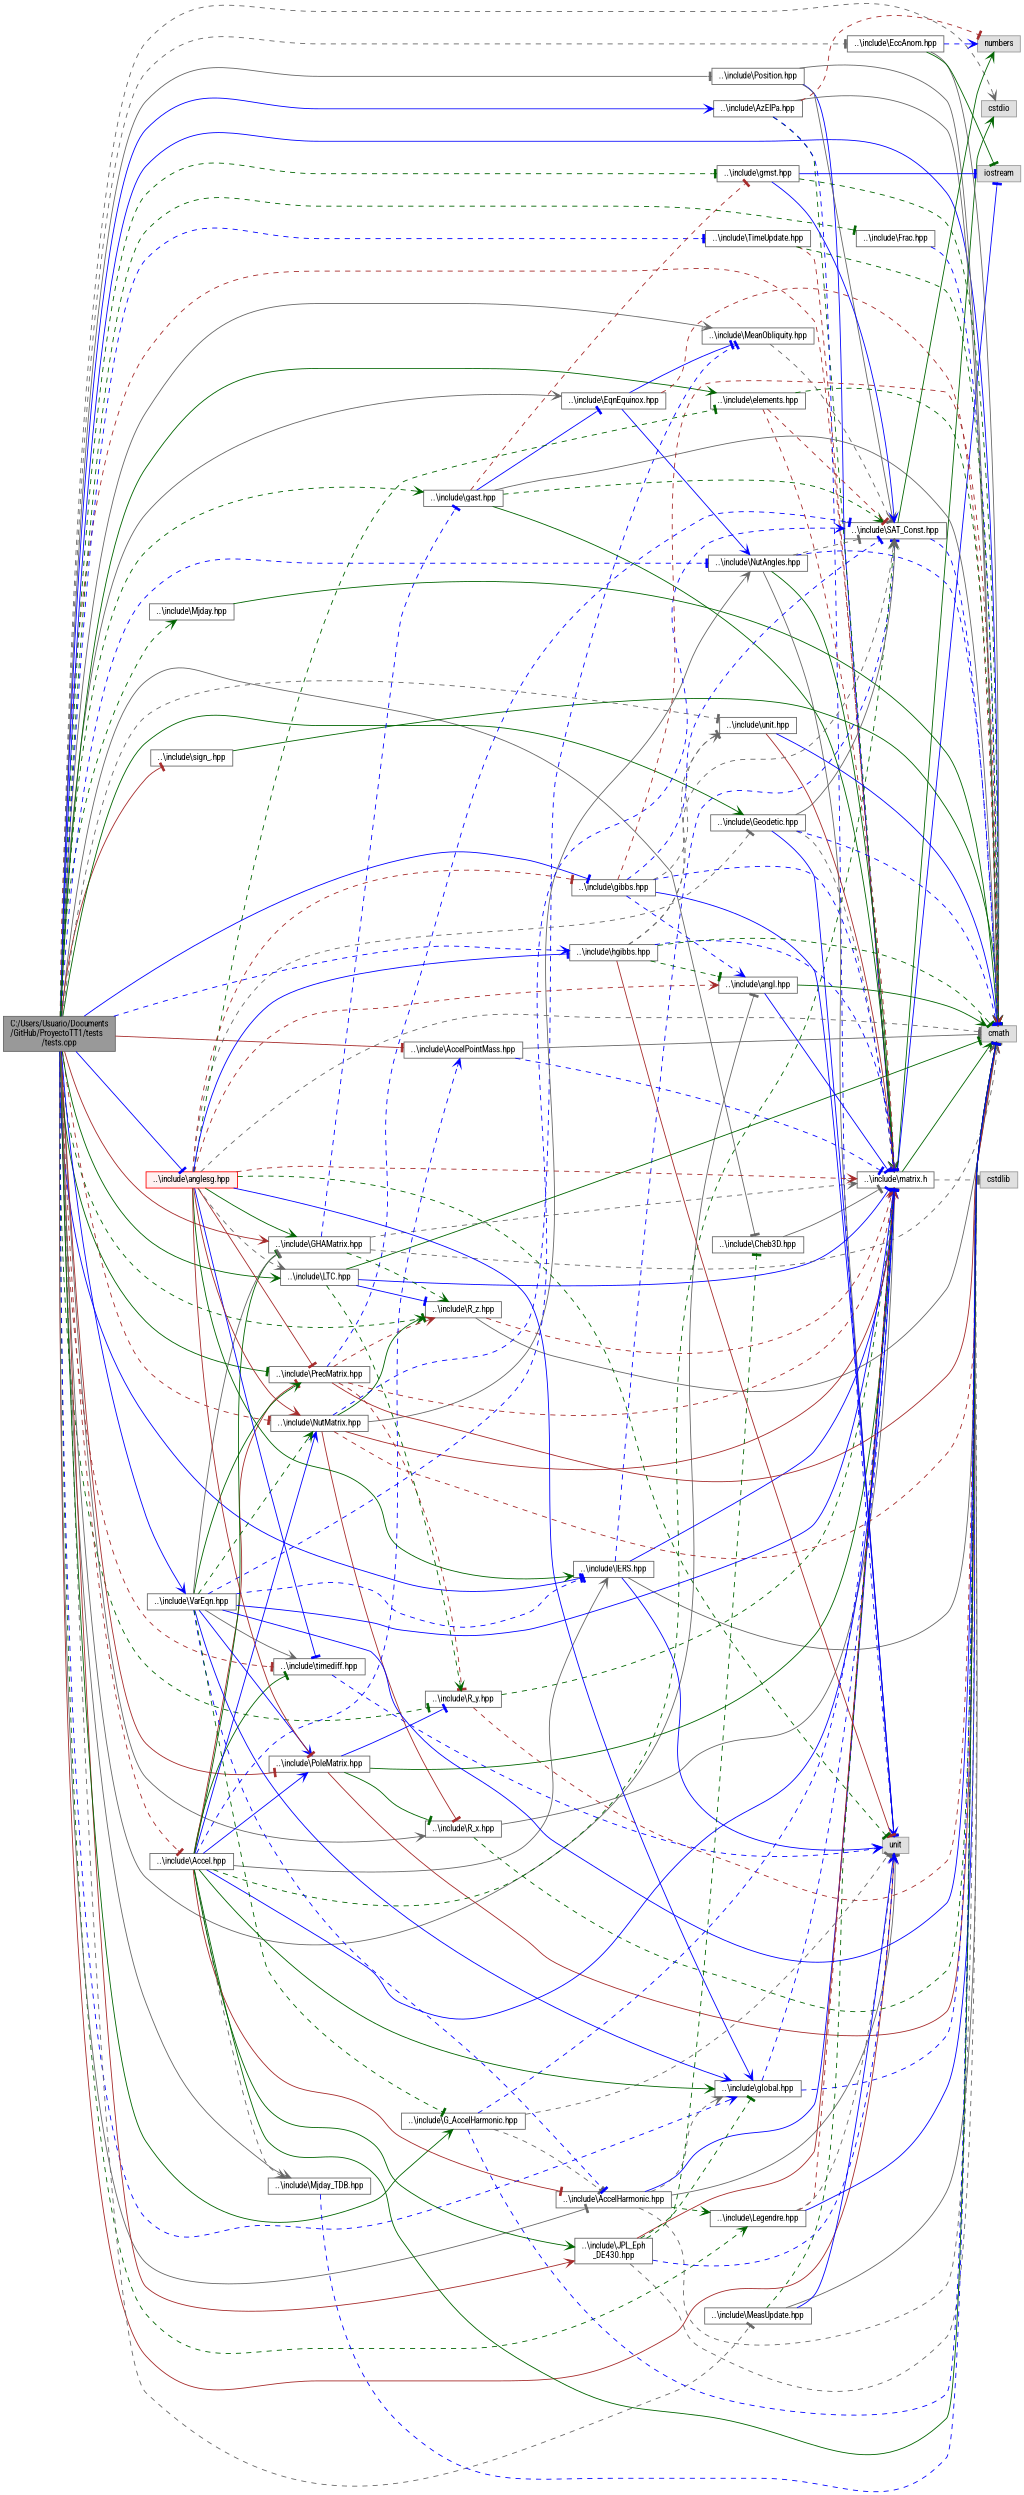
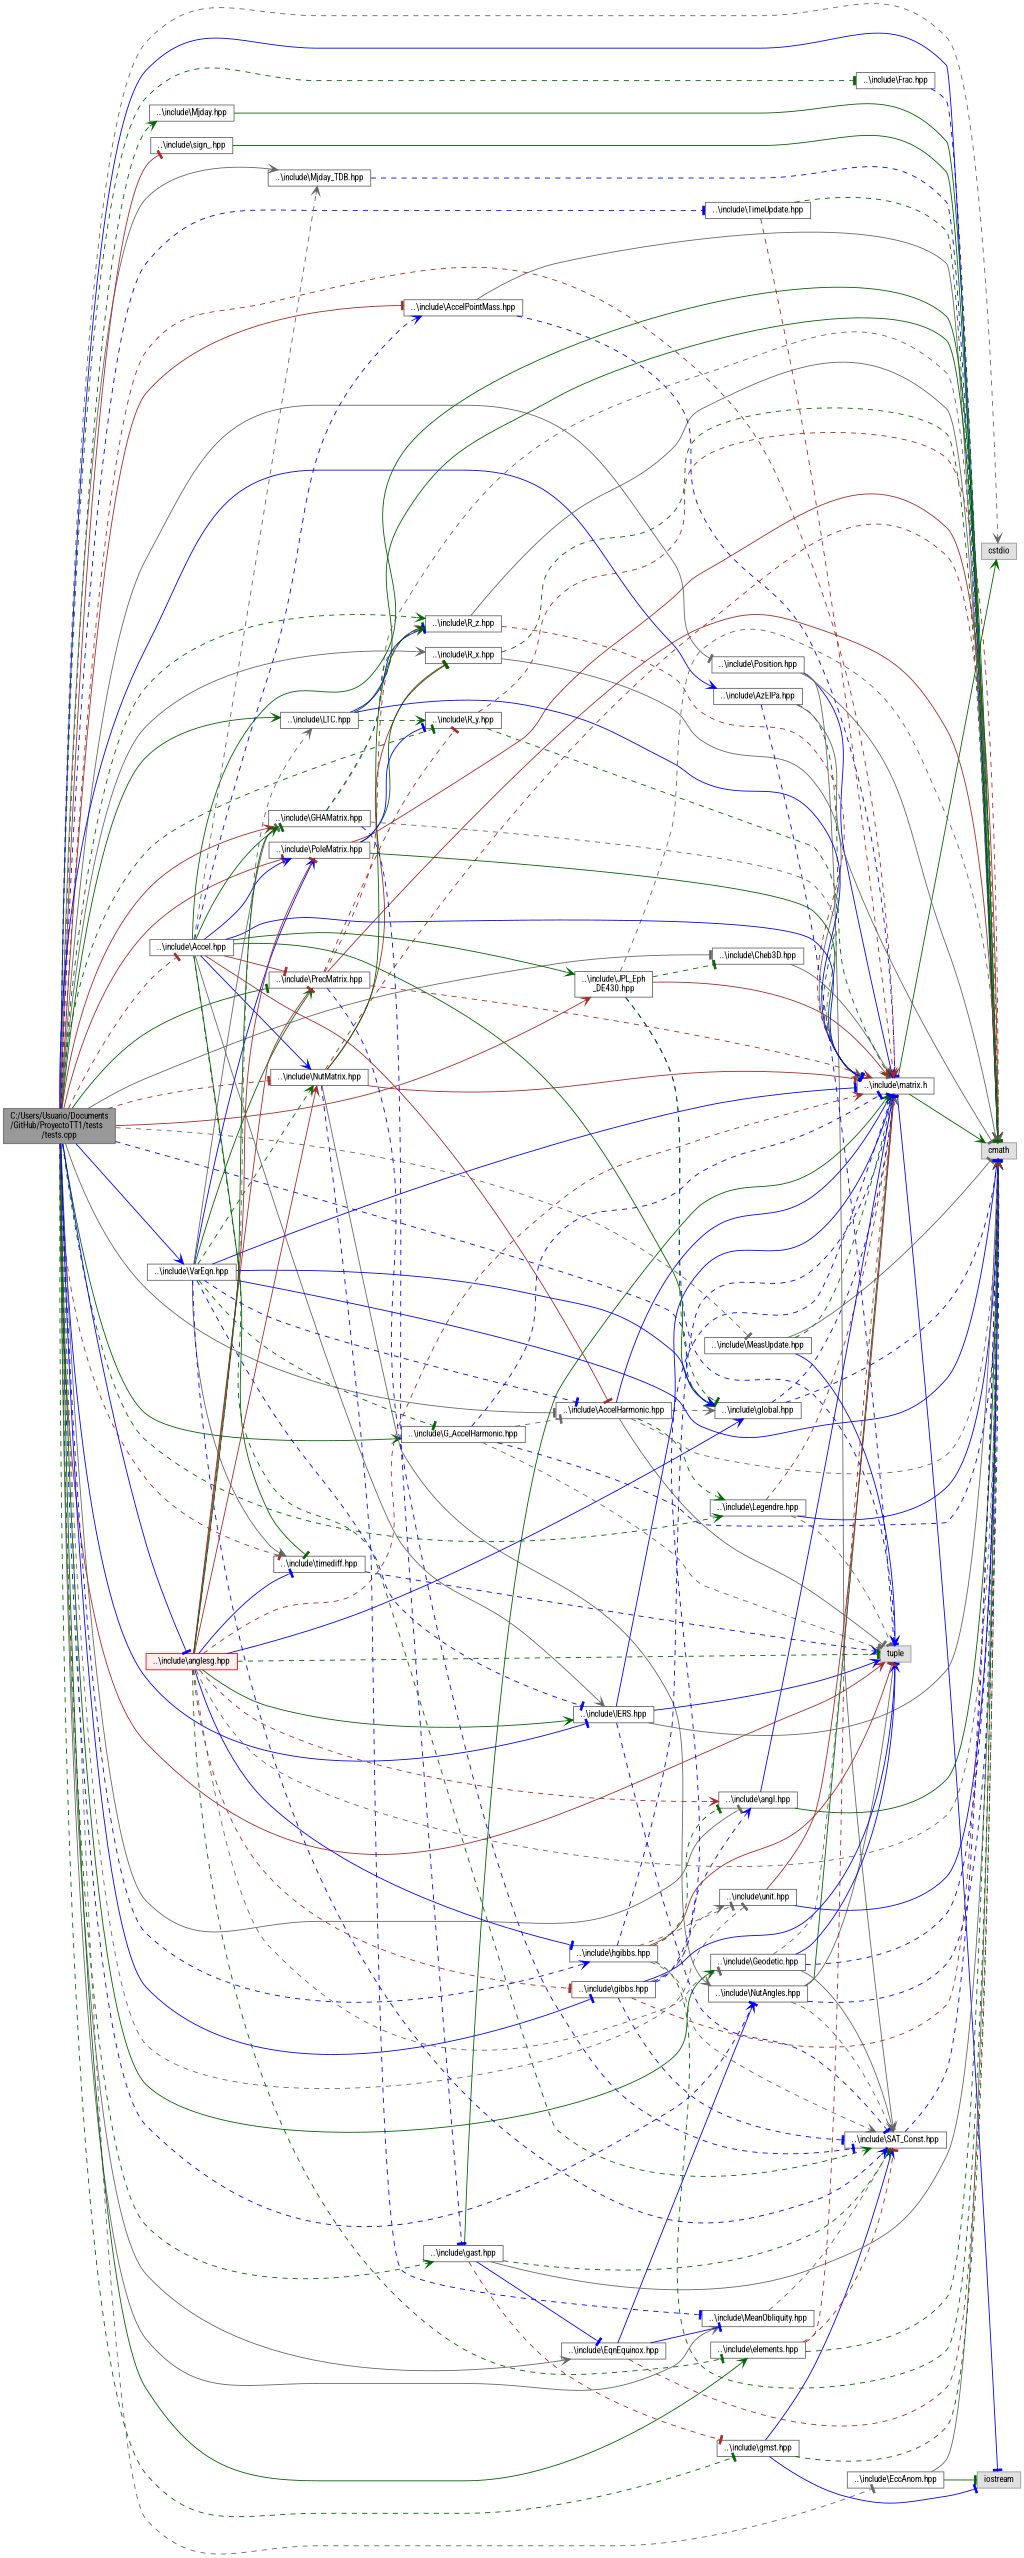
node "numbers": removed
node "cstdlib": removed
node "unit": label "unit" -> "tuple"
